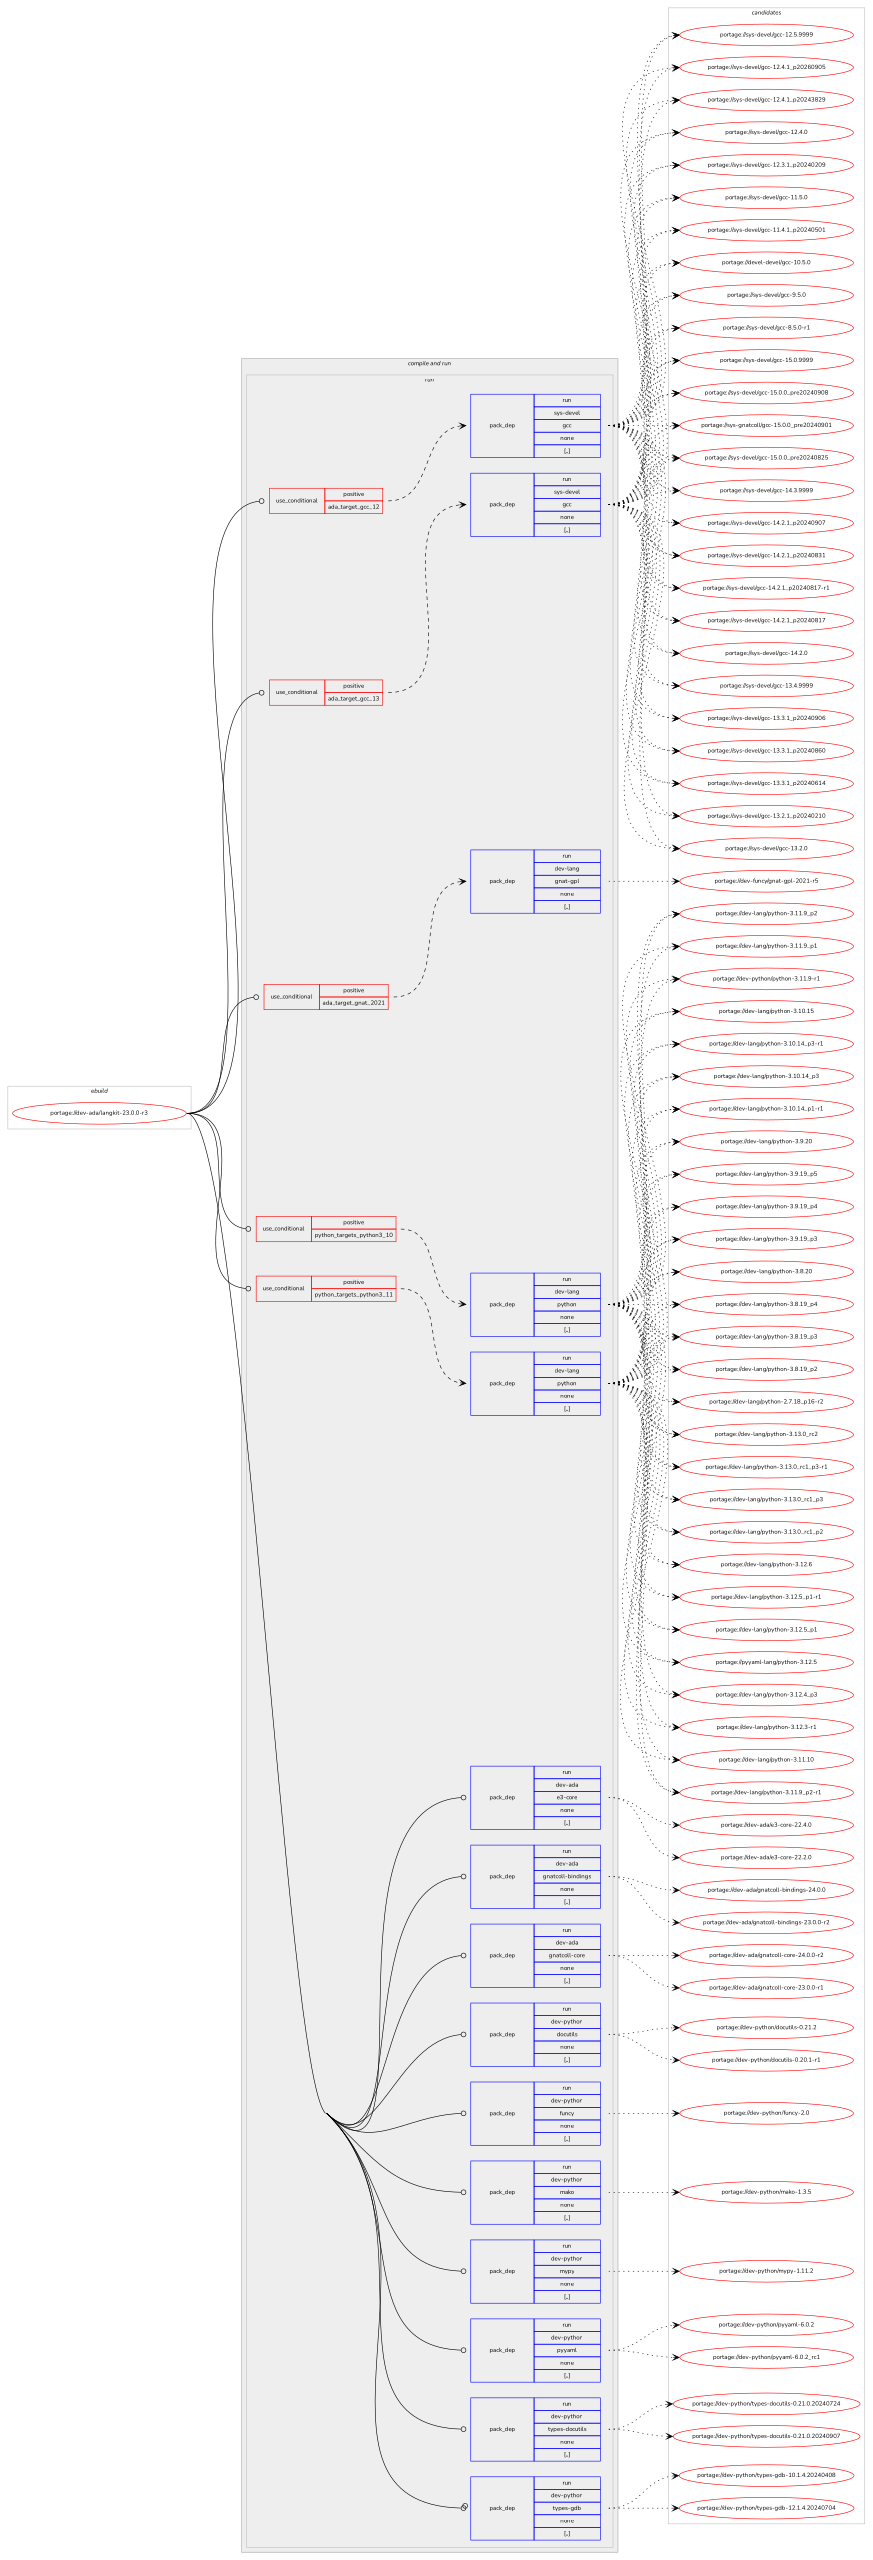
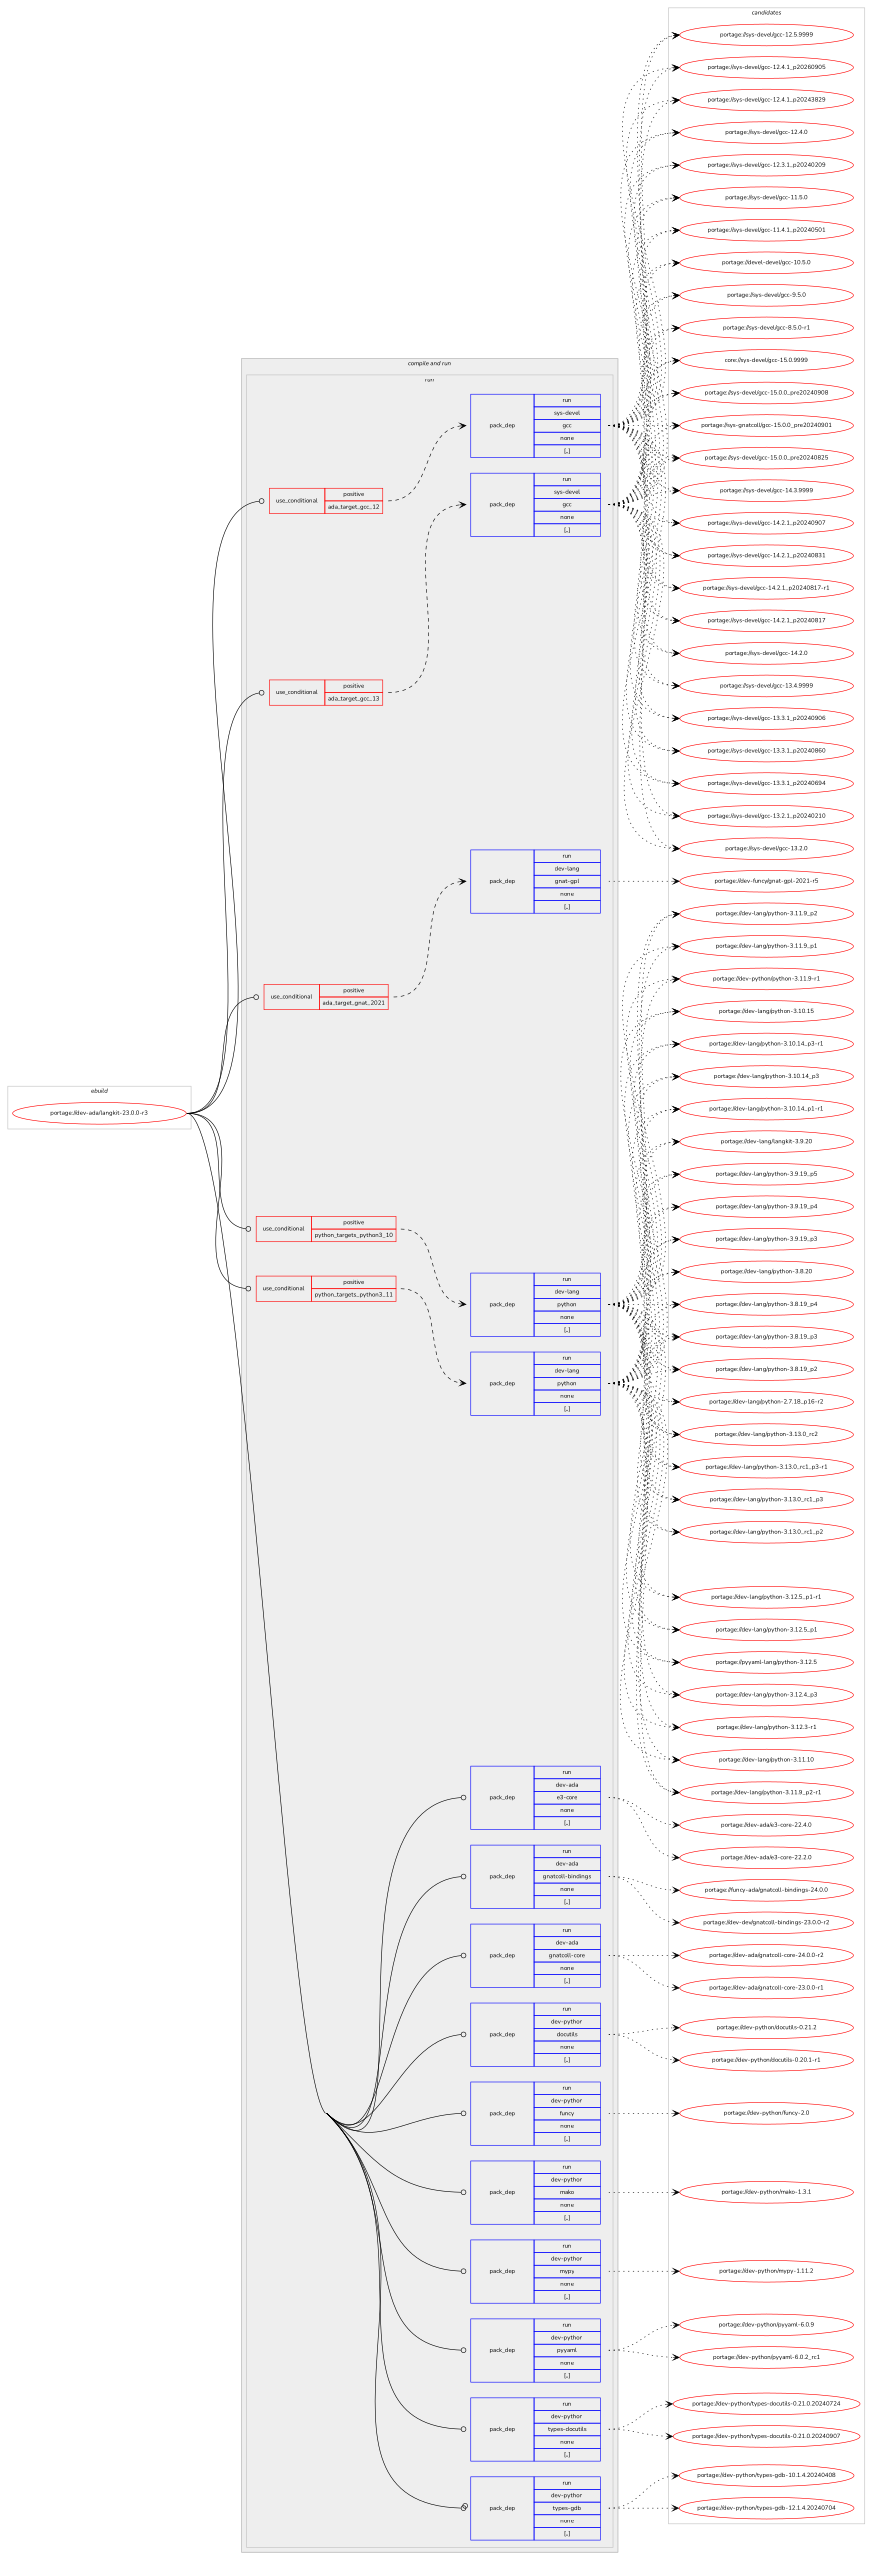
node "portage://sys-devel/gcc-15.0.9999": label "portage://sys-devel/gcc-15.0.9999" -> "core://sys-devel/gcc-15.0.9999"
node "portage://sys-devel/gcc-13.3.1_p20240614": label "portage://sys-devel/gcc-13.3.1_p20240614" -> "portage://sys-devel/gcc-13.3.1_p20240694"
node "portage://dev-lang/python-3.9.20": label "portage://dev-lang/python-3.9.20" -> "portage://dev-lang/langkit-3.9.20"
node "portage://dev-lang/python-3.12.6": removed
node "portage://dev-ada/gnatcoll-bindings-24.0.0": label "portage://dev-ada/gnatcoll-bindings-24.0.0" -> "portage://funcy-ada/gnatcoll-bindings-24.0.0"
node "portage://dev-ada/gnatcoll-bindings-23.0.0-r2": label "portage://dev-ada/gnatcoll-bindings-23.0.0-r2" -> "portage://dev-dev/gnatcoll-bindings-23.0.0-r2"
node "portage://dev-python/mako-1.3.5": label "portage://dev-python/mako-1.3.5" -> "portage://dev-python/mako-1.3.1"
node "portage://dev-python/pyyaml-6.0.2": label "portage://dev-python/pyyaml-6.0.2" -> "portage://dev-python/pyyaml-6.0.9"
